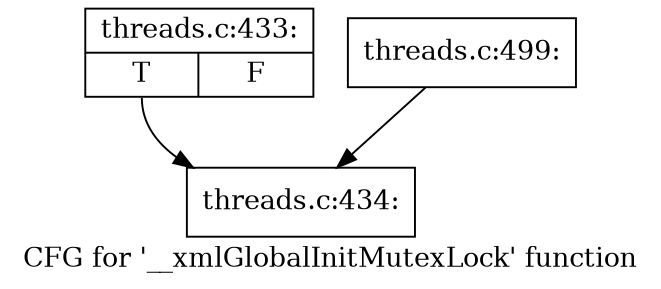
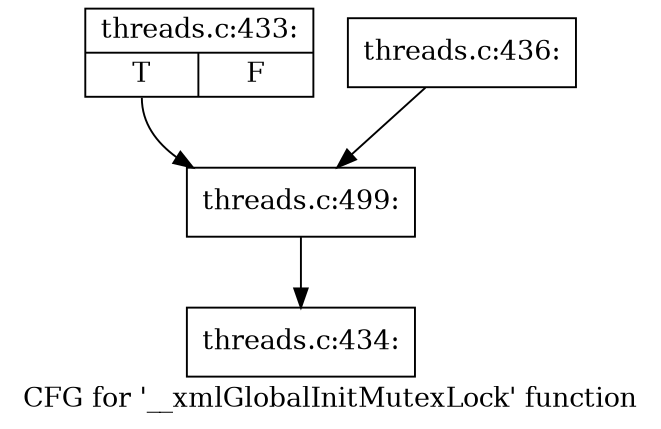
node "threads.c:436:": added
edge "threads.c:433:" -> "threads.c:434:": now "threads.c:433:" -> "threads.c:499:"
